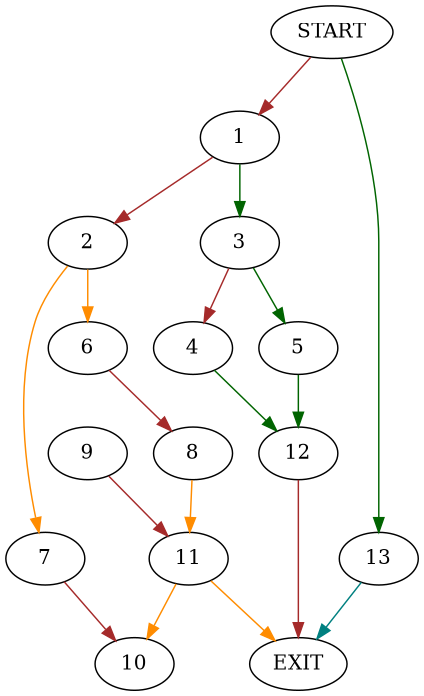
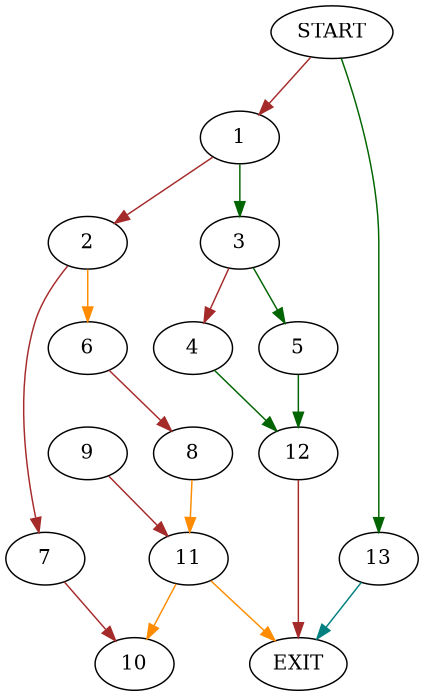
edge "2" -> "7": color darkorange -> brown
